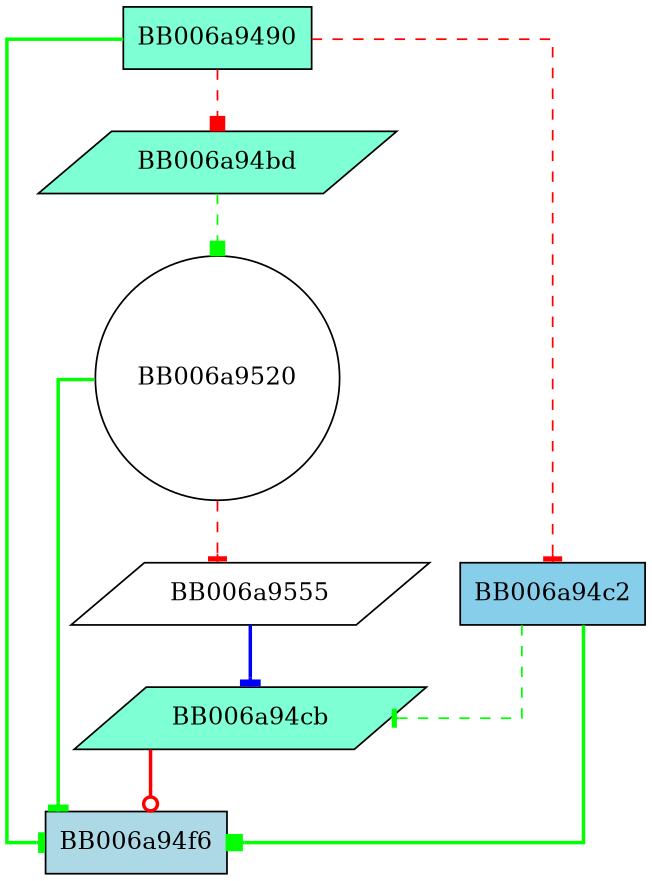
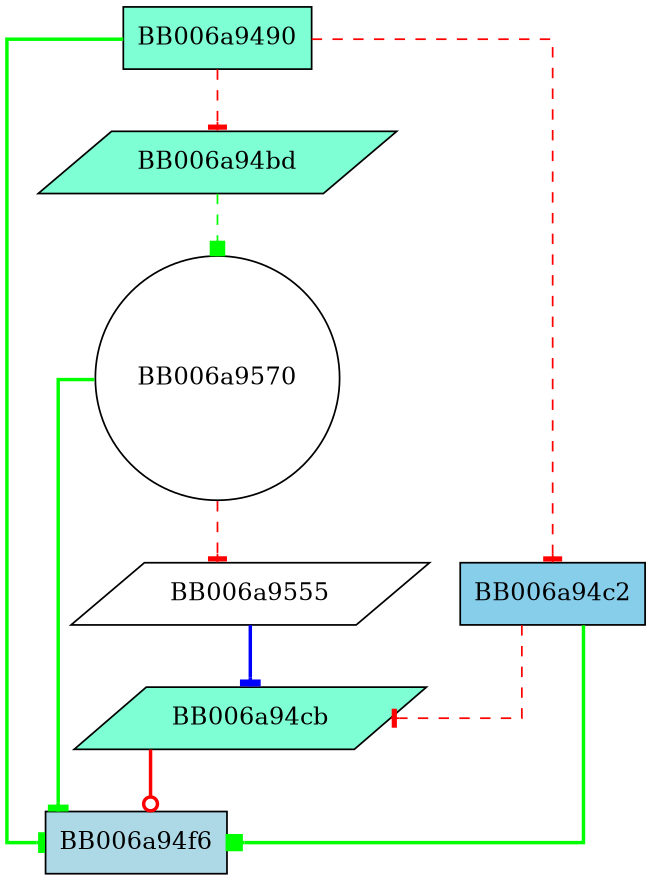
edge "BB006a9490" -> "BB006a94bd": arrowhead box -> tee
node "BB006a9520": label "BB006a9520" -> "BB006a9570"
edge "BB006a94c2" -> "BB006a94cb": color green -> red
